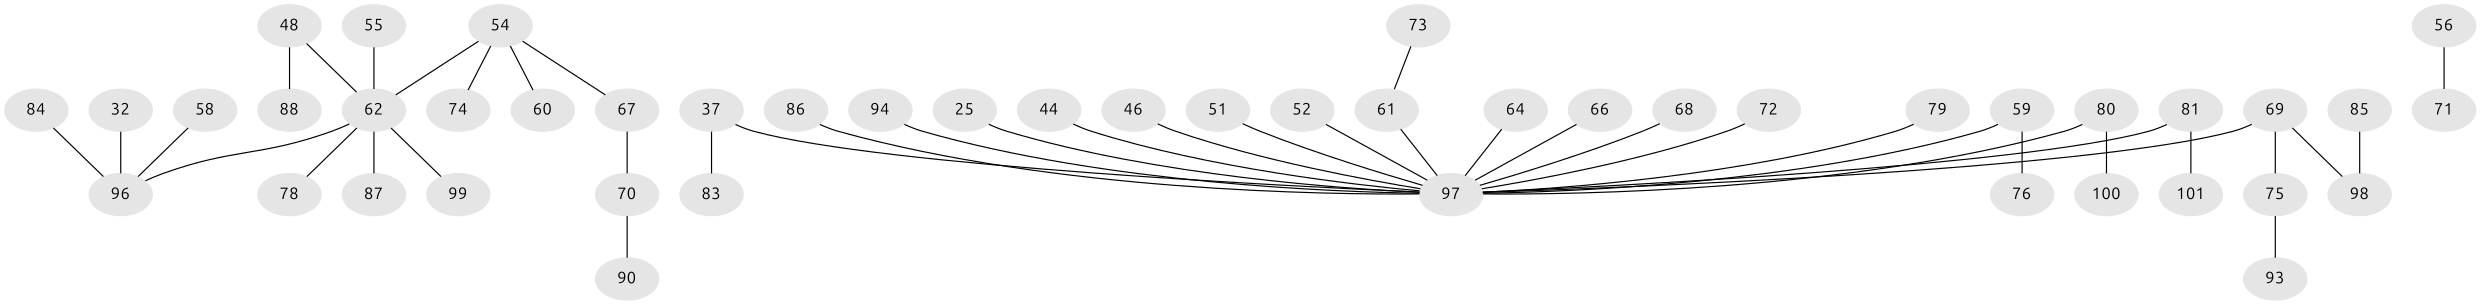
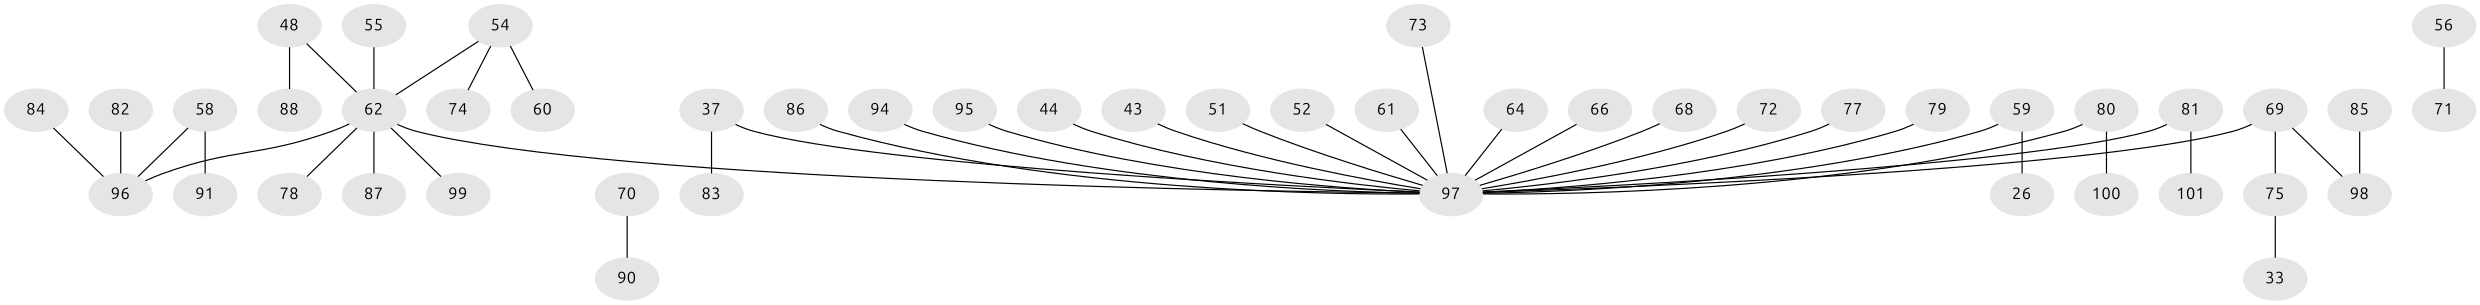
edge "73" -- "61": now "73" -- "97"
node "32": label "32" -> "82"
node "67": removed
node "25": label "25" -> "95"
node "46": label "46" -> "43"
node "77": added
edge "62" -- "97": added
node "91": added
node "76": label "76" -> "26"
node "93": label "93" -> "33"
